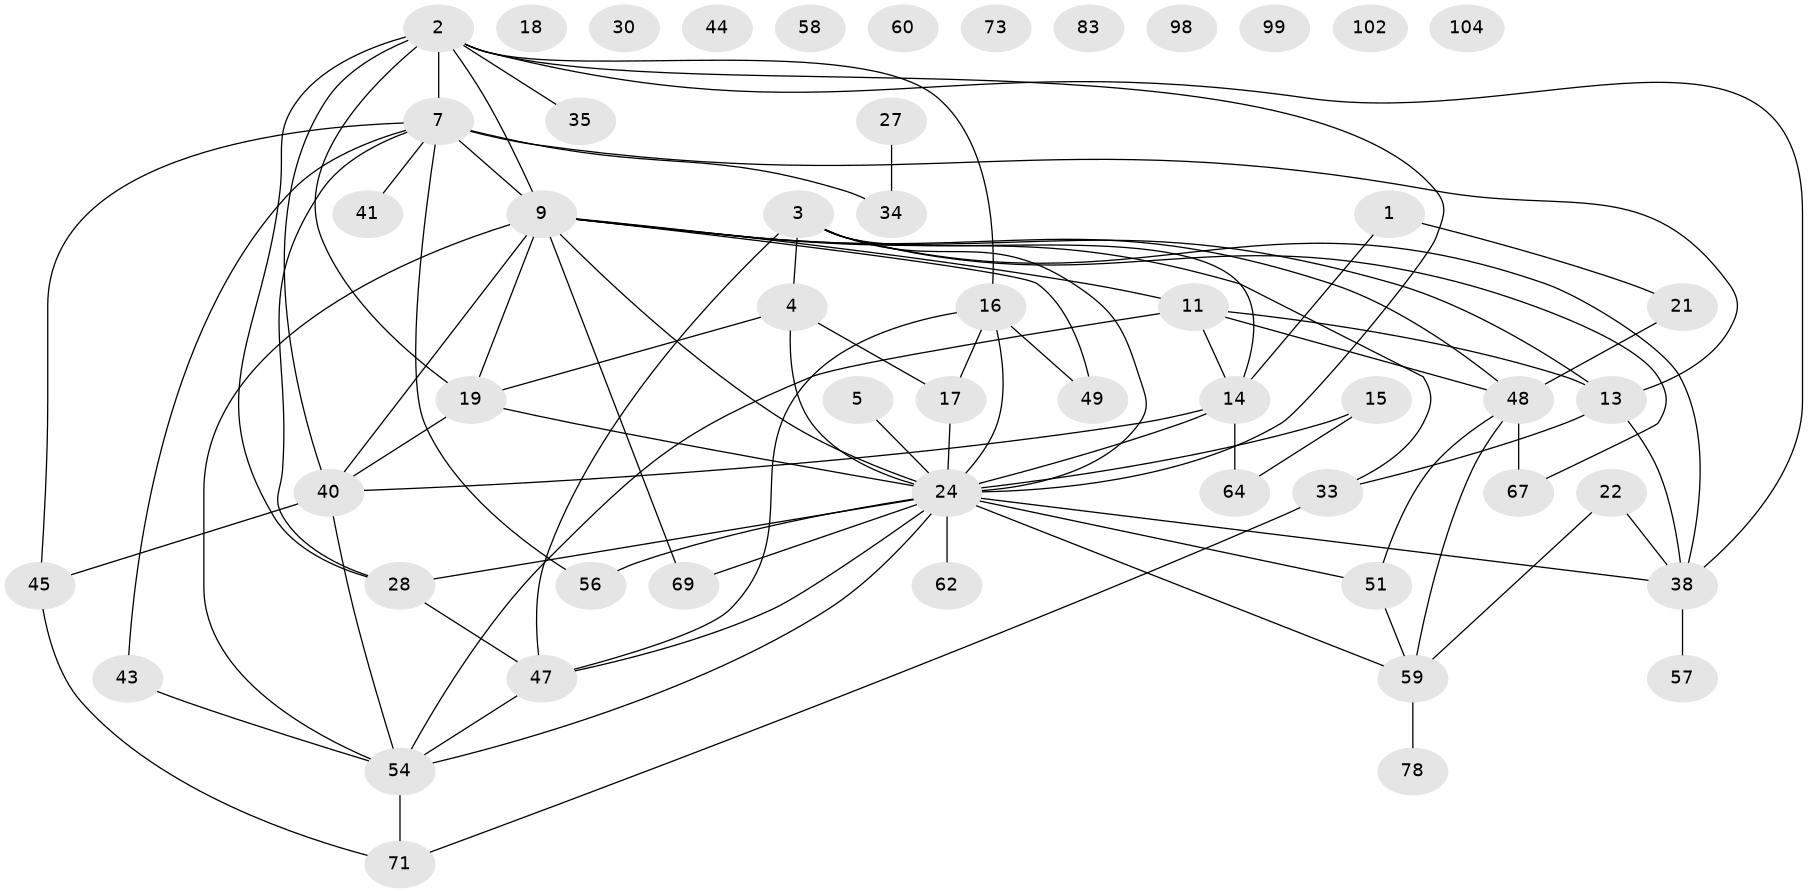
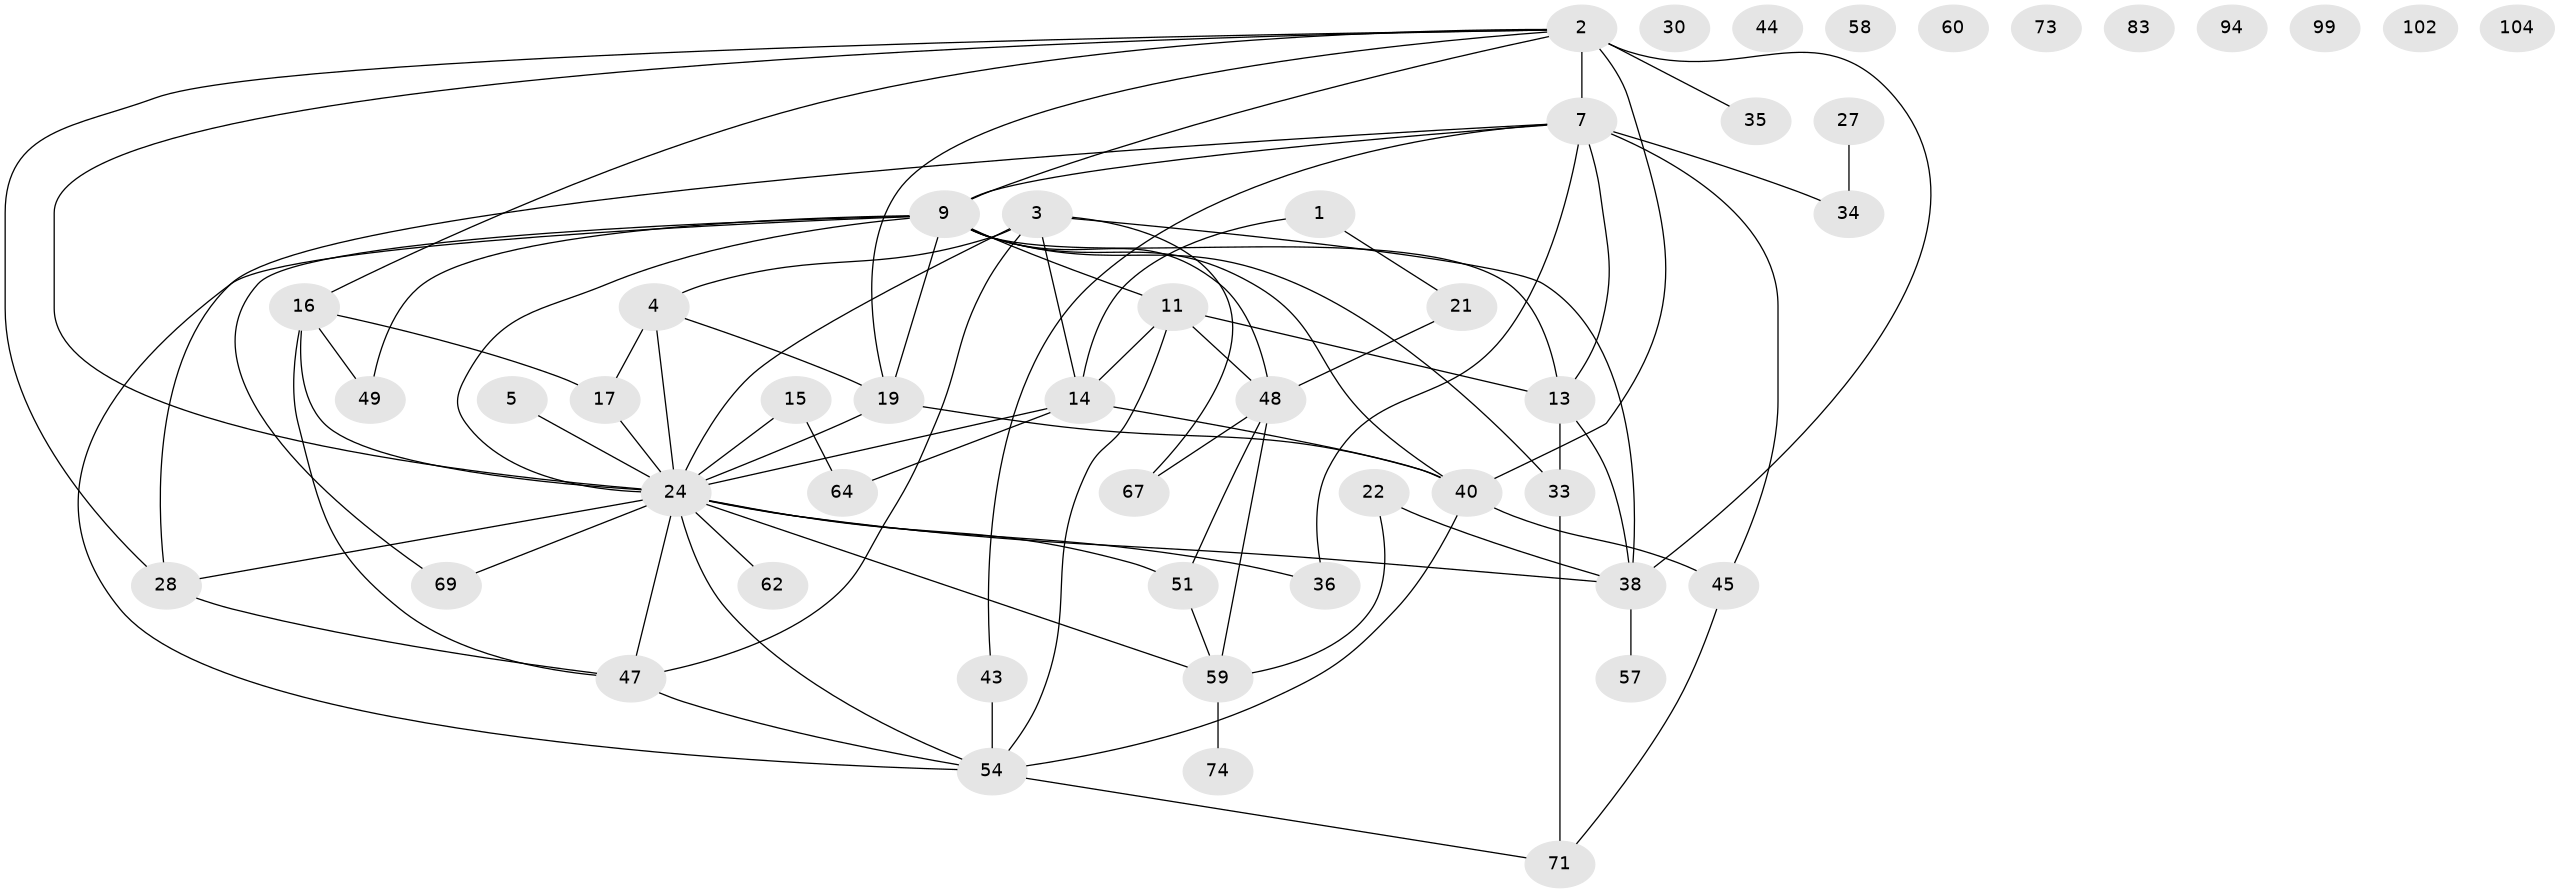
node "18": removed
node "98": label "98" -> "94"
node "41": removed
node "56": label "56" -> "36"
node "78": label "78" -> "74"
